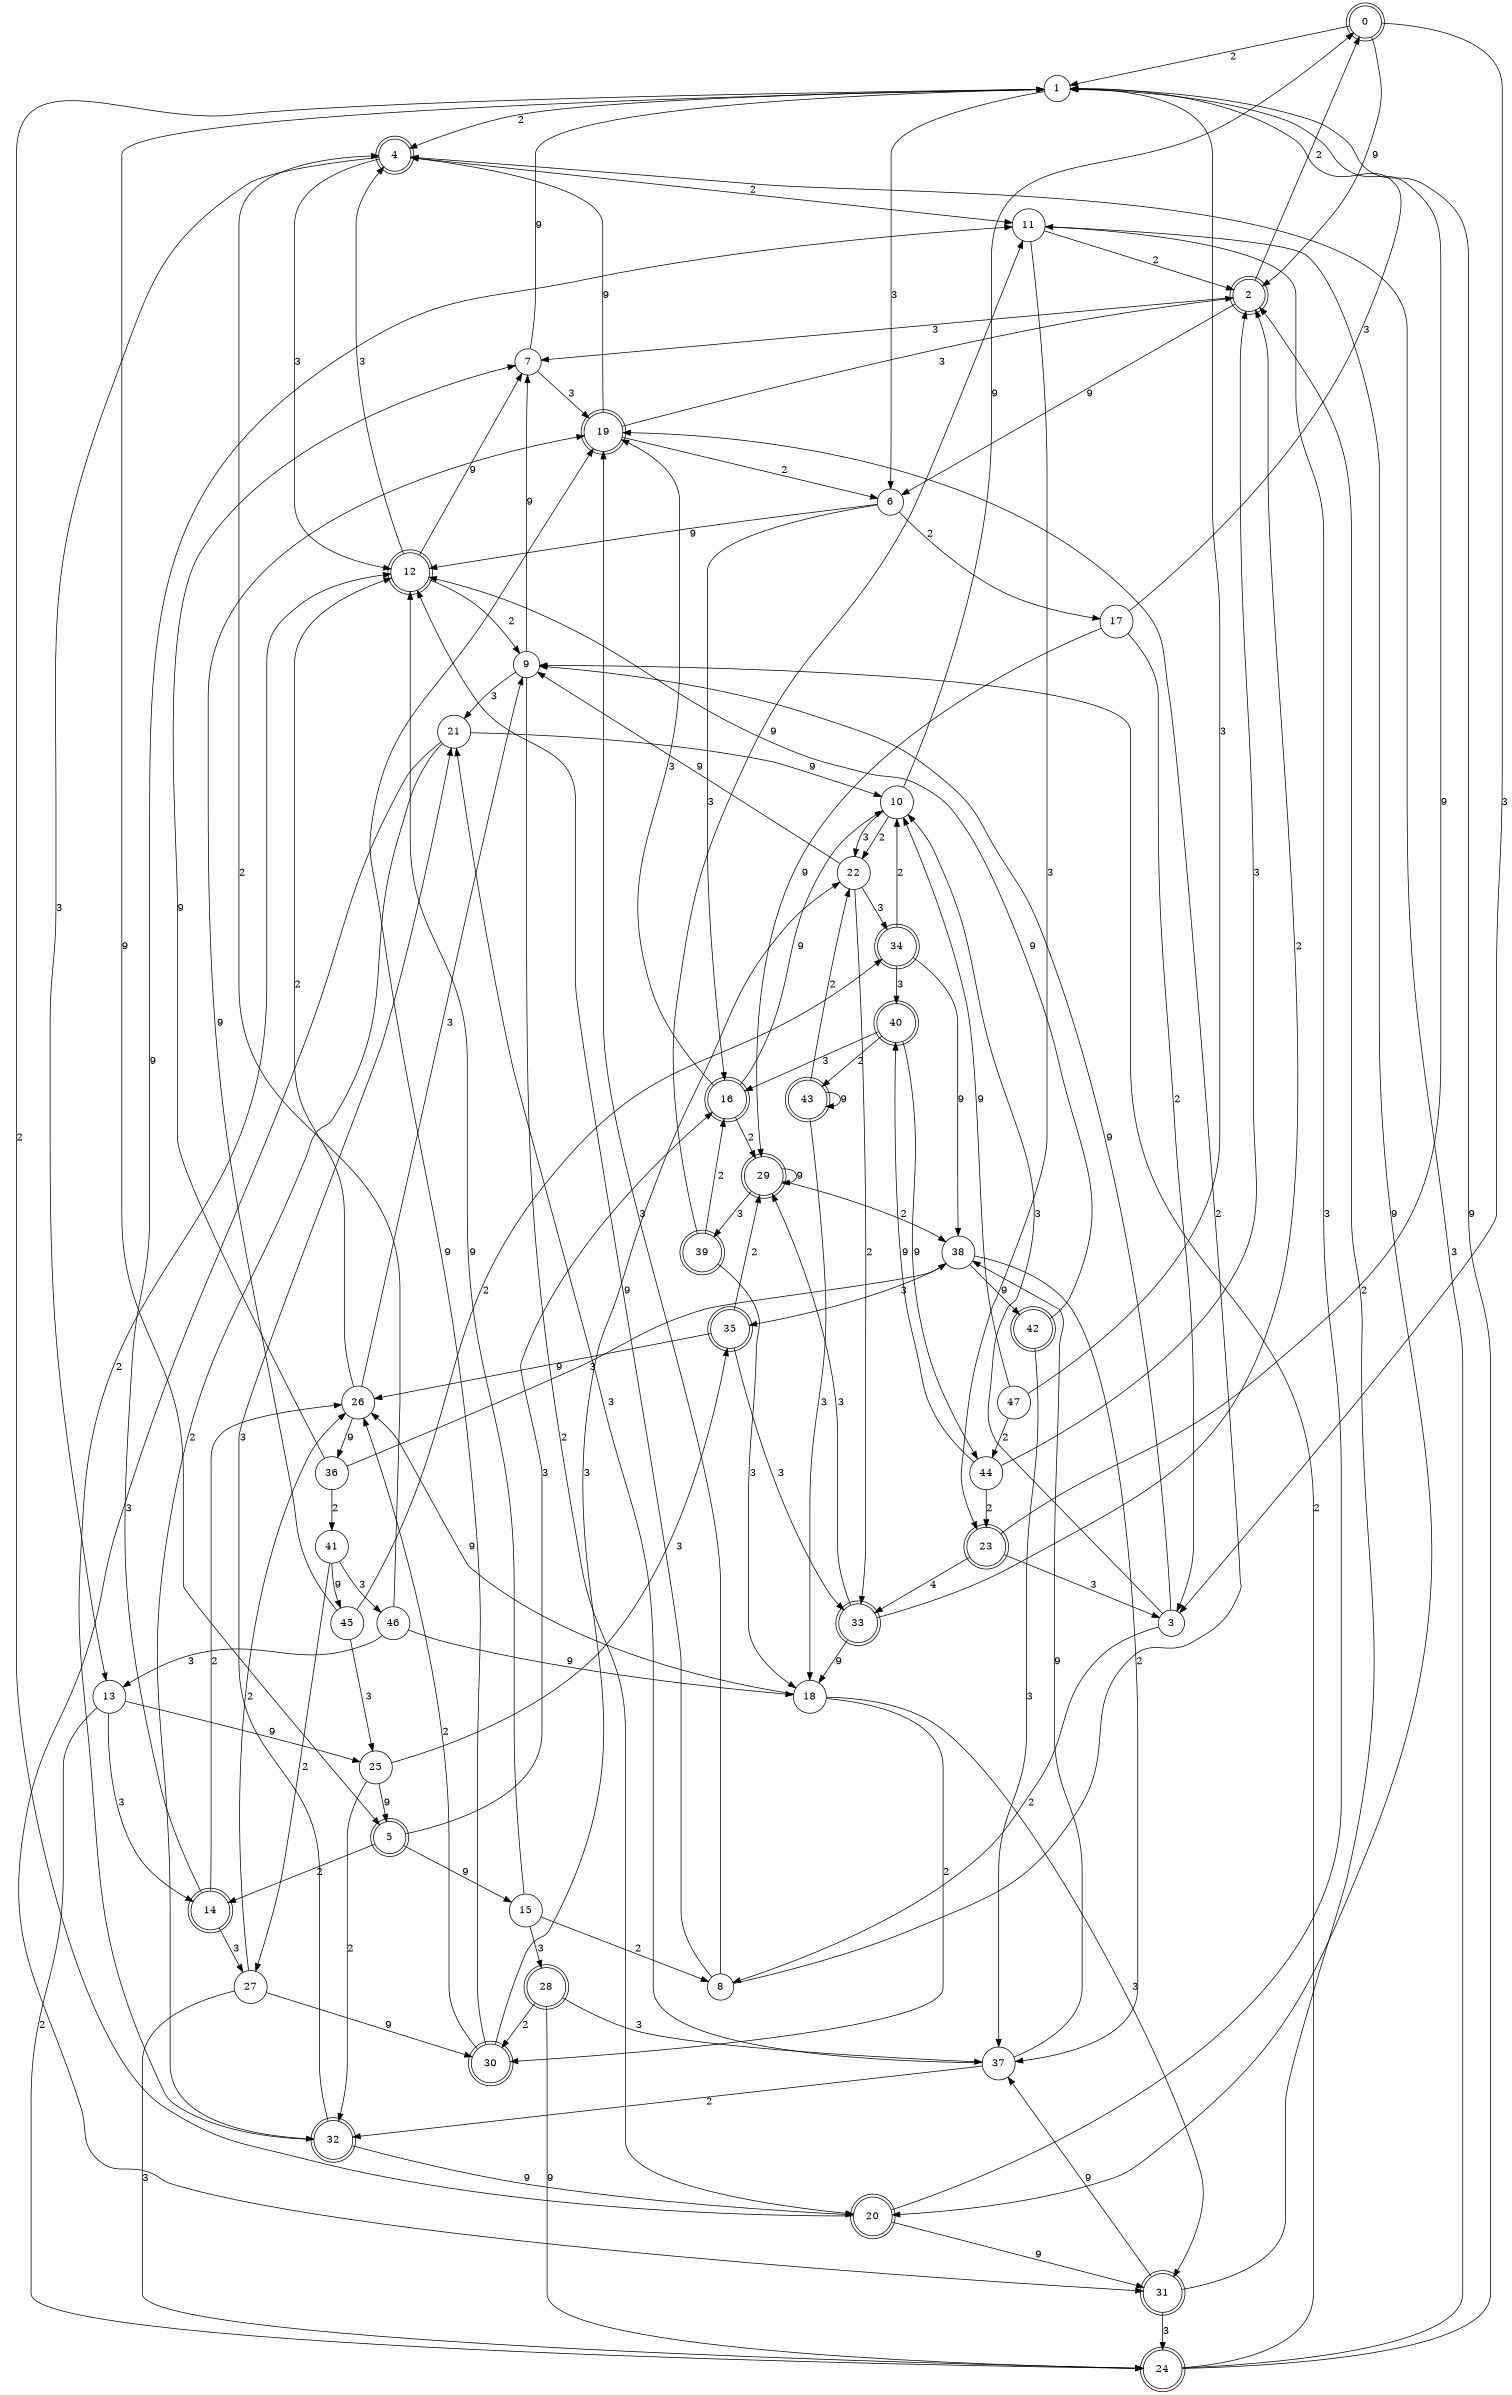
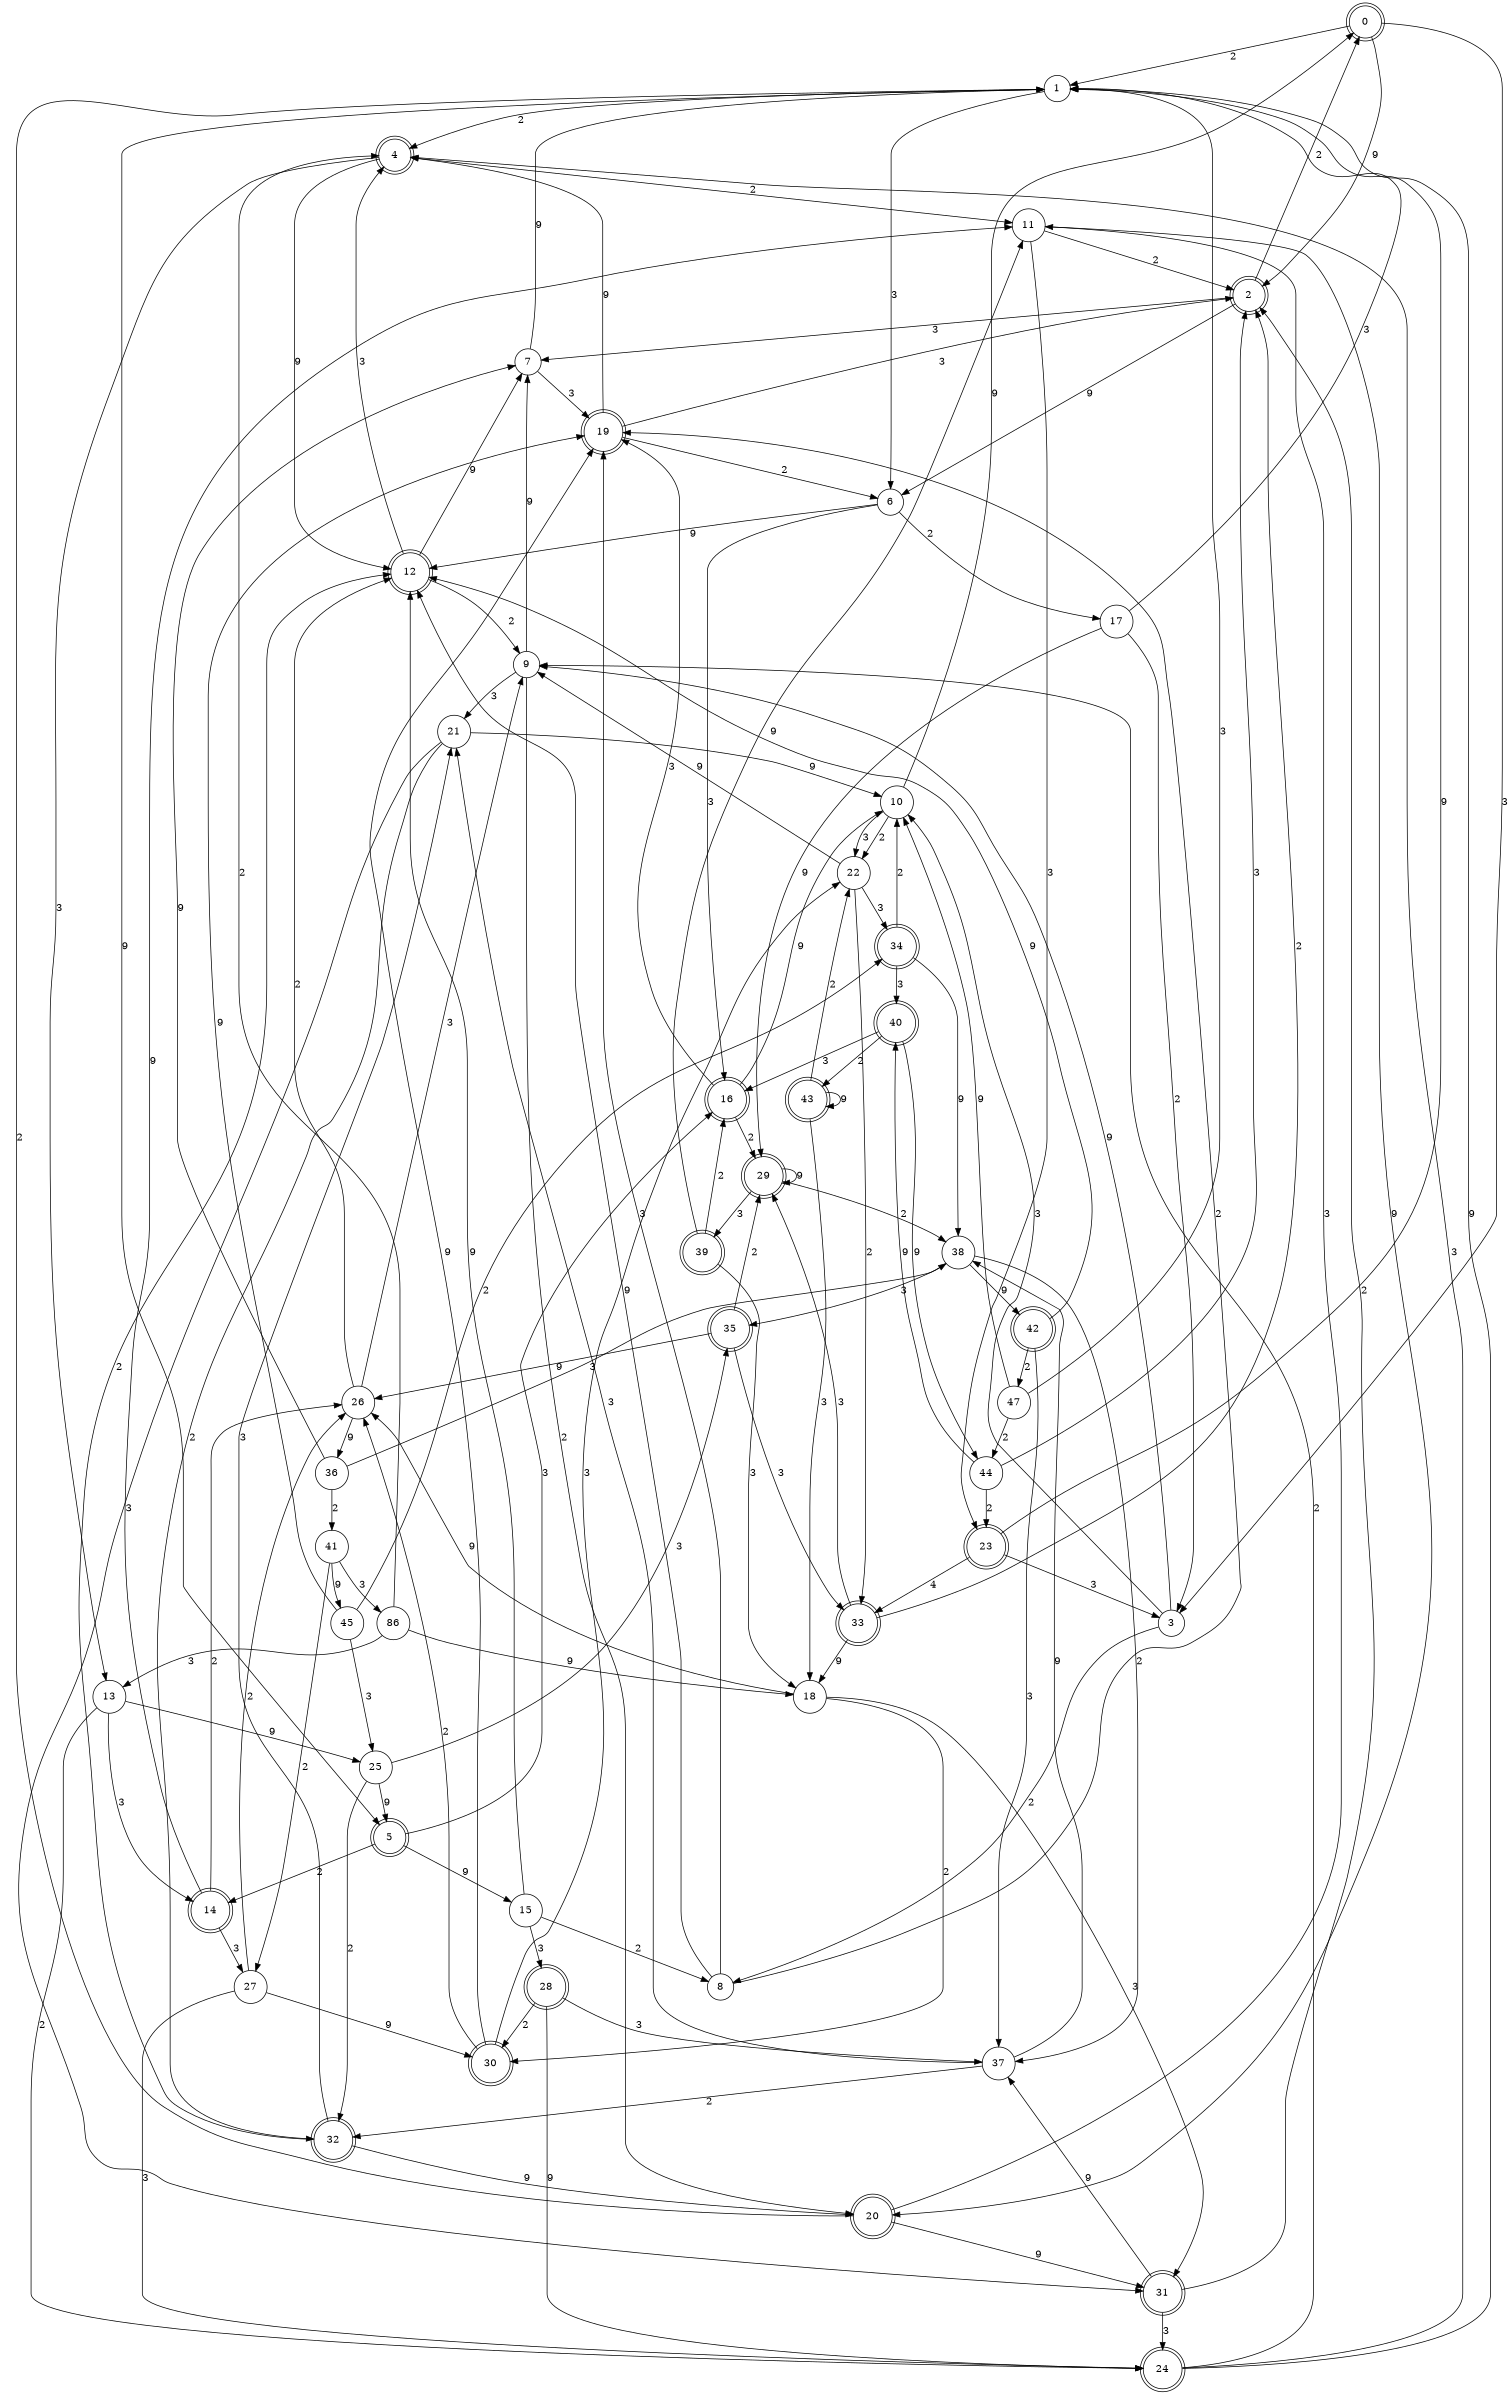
edge "4" -> "12": label "3" -> "9"
edge "42" -> "47": added, label "2"
node "46": label "46" -> "86"
